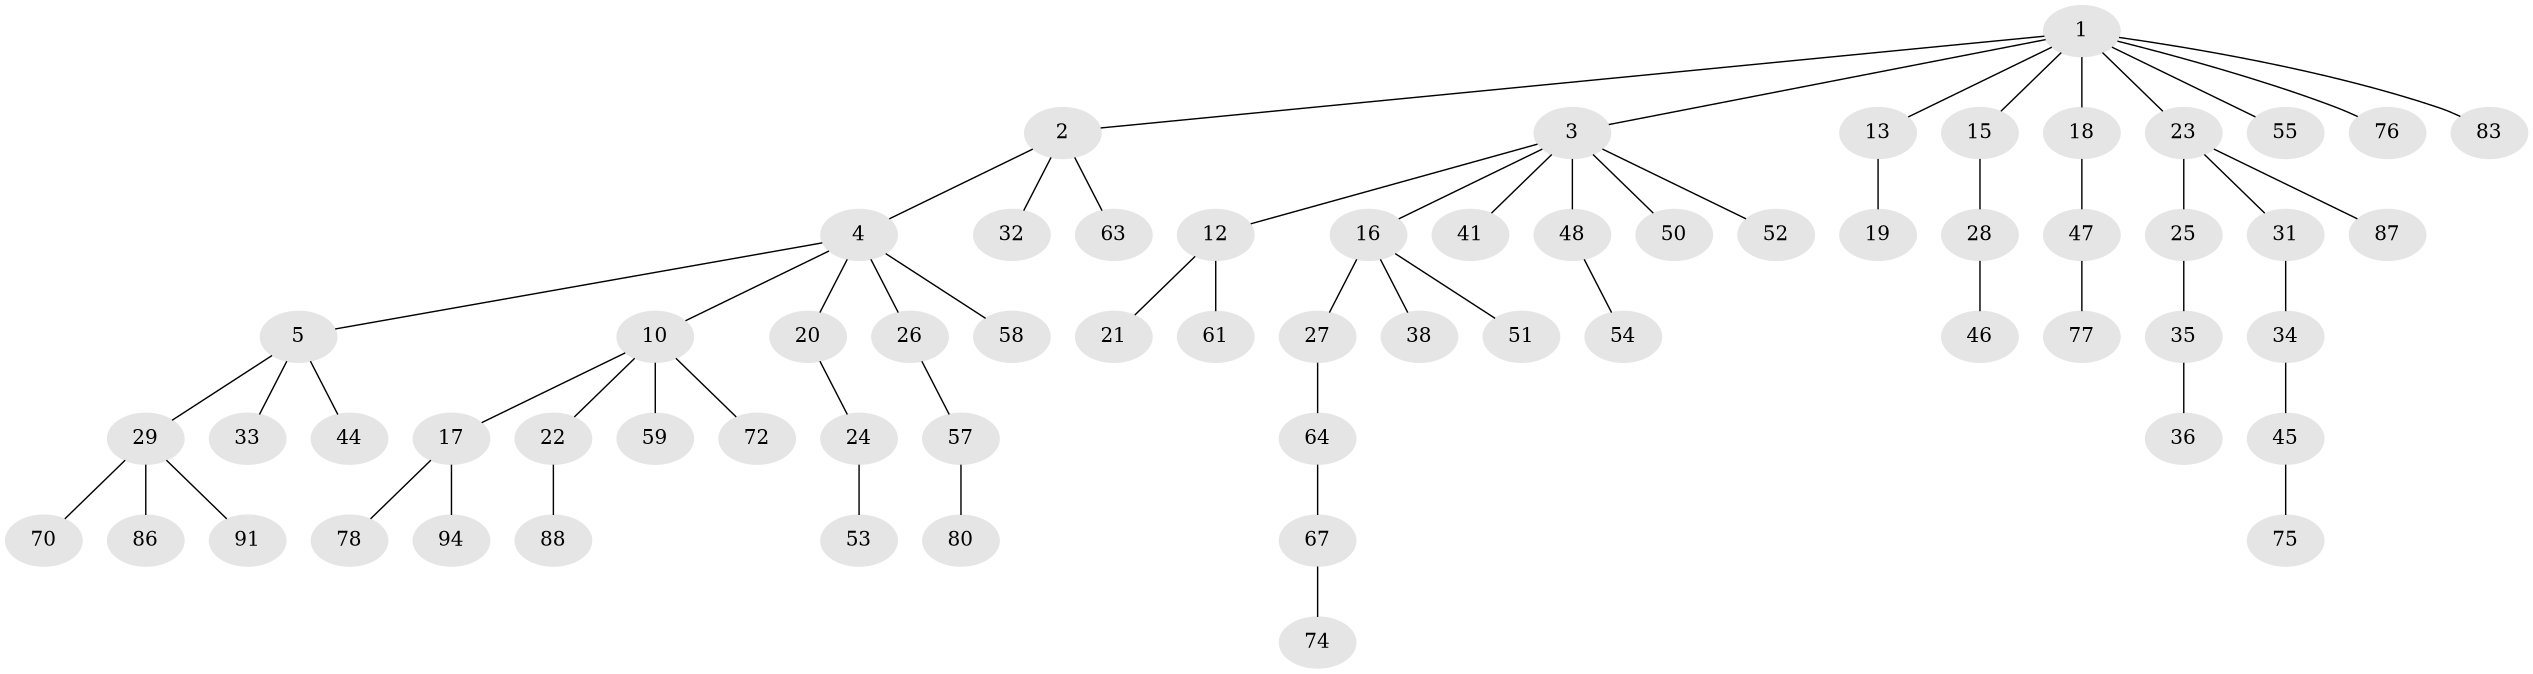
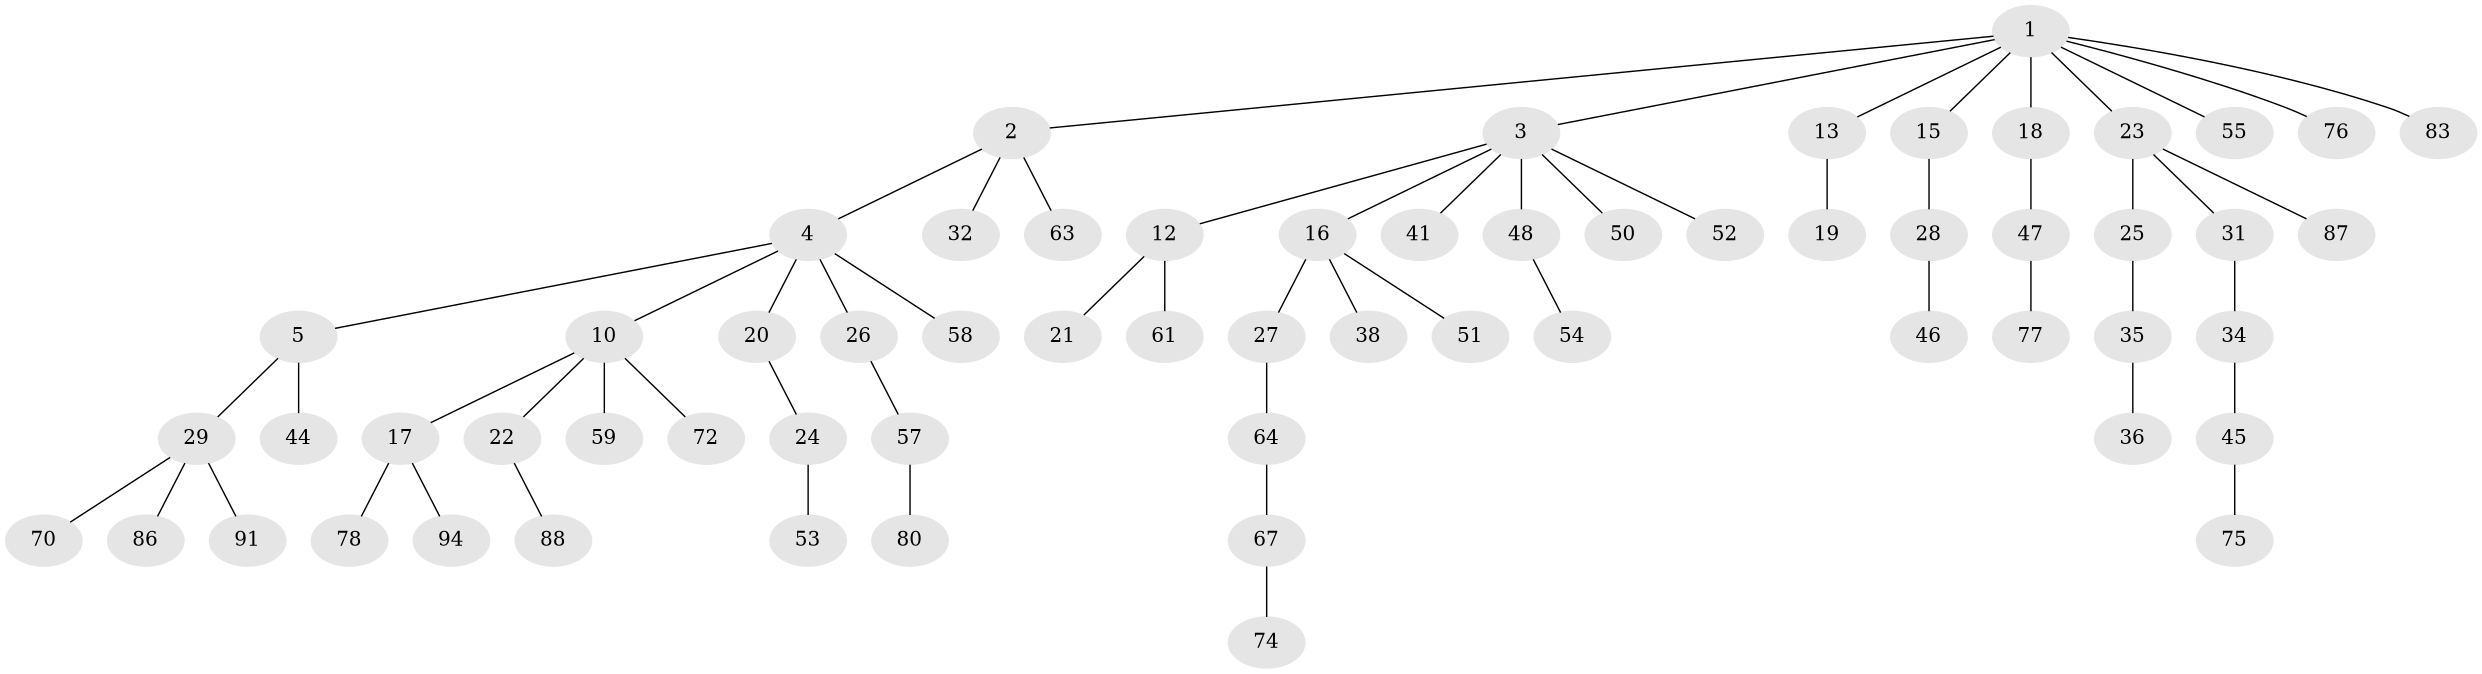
node "33": removed
